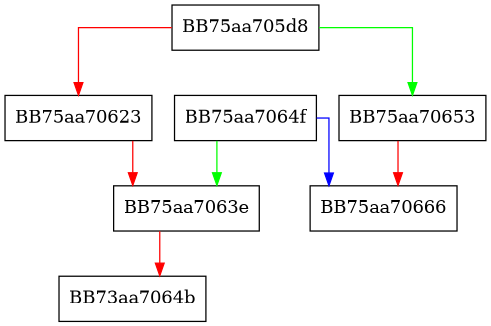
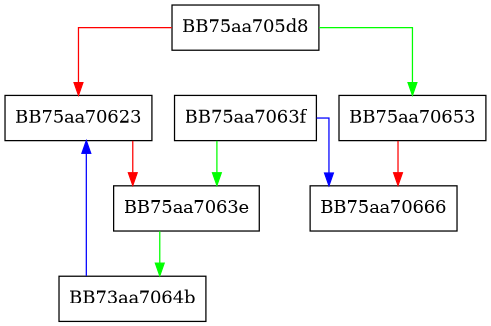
node "BB75aa7064f": label "BB75aa7064f" -> "BB75aa7063f"
edge "BB73aa7064b" -> "BB75aa70623": added
edge "BB75aa7063e" -> "BB73aa7064b": color red -> green
